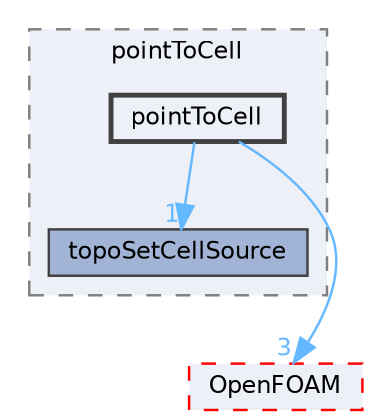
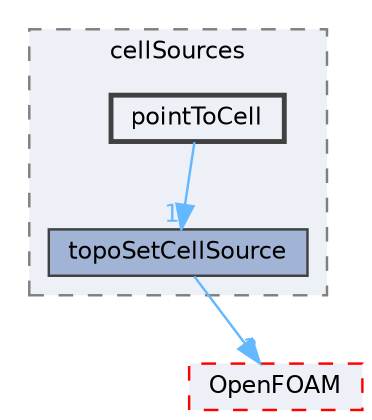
cluster "pointToCell": label "pointToCell" -> "cellSources"
edge "pointToCell" -> "OpenFOAM": now "topoSetCellSource" -> "OpenFOAM"
